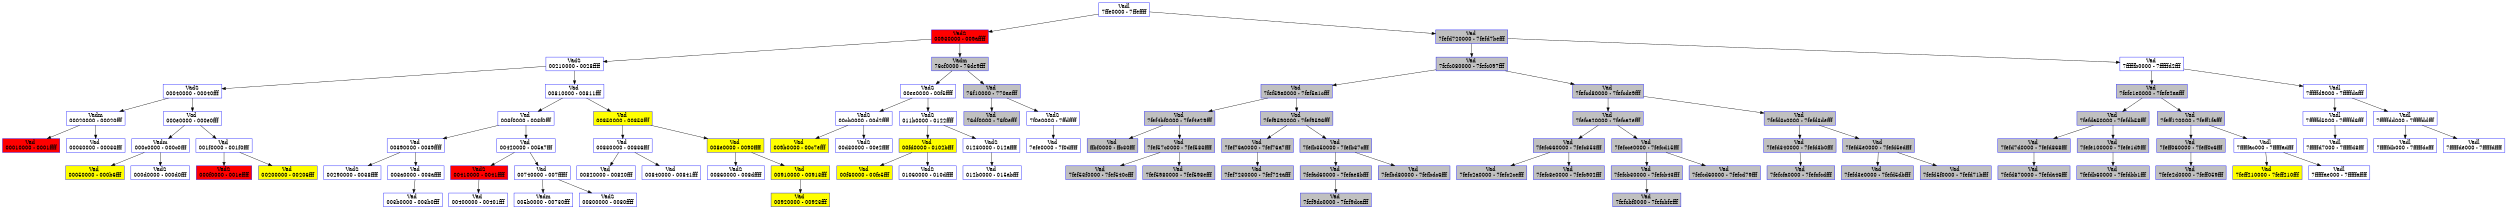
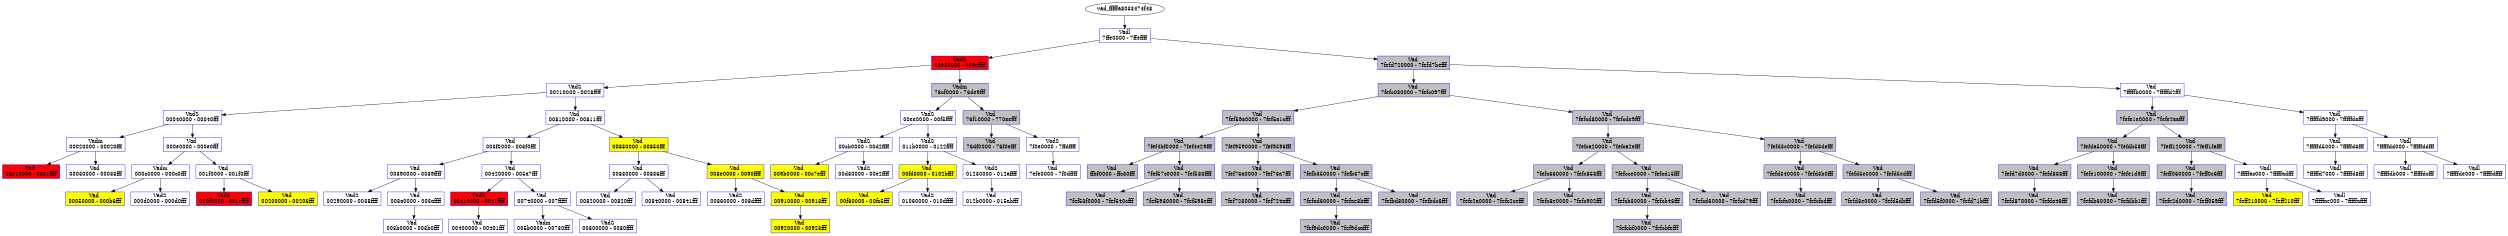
node "vad_fffffa8033474f48": added
